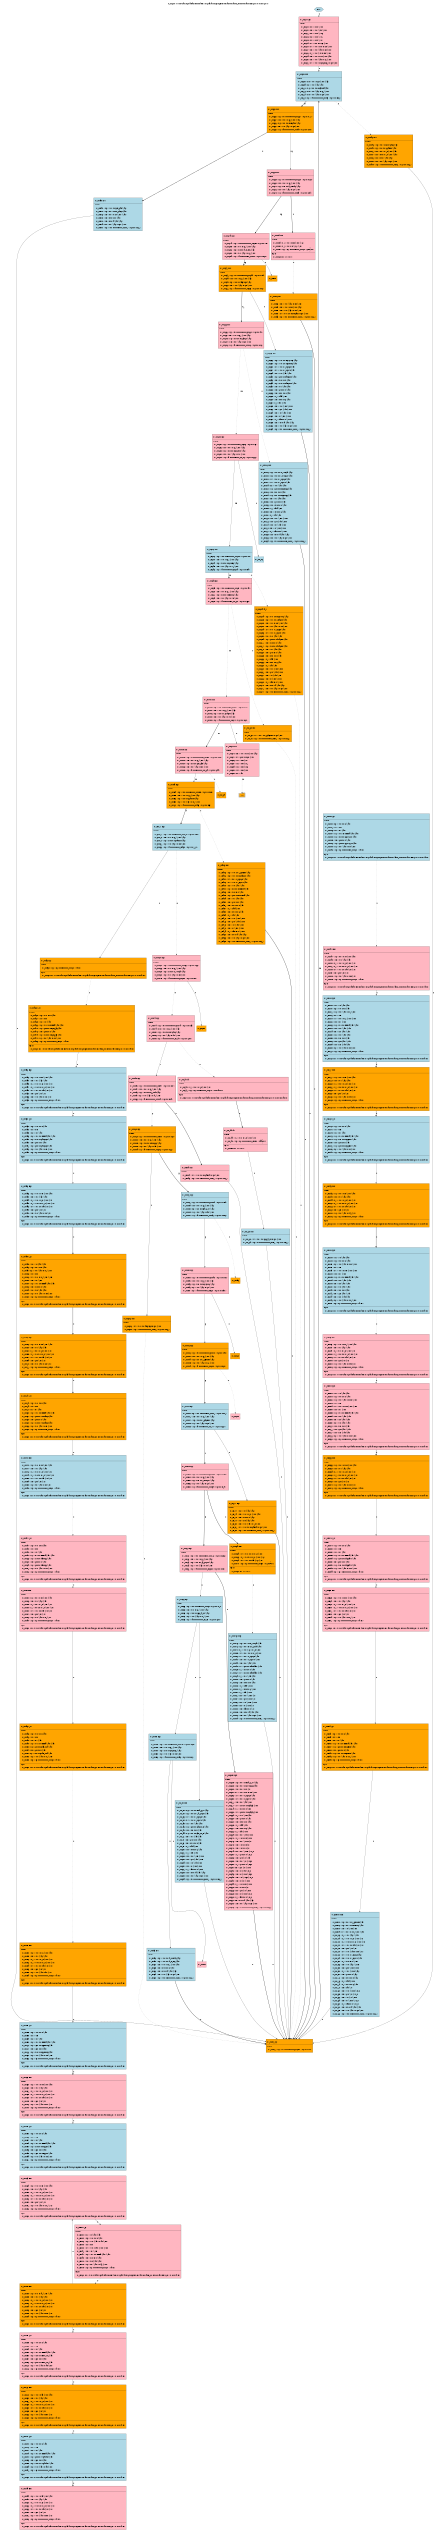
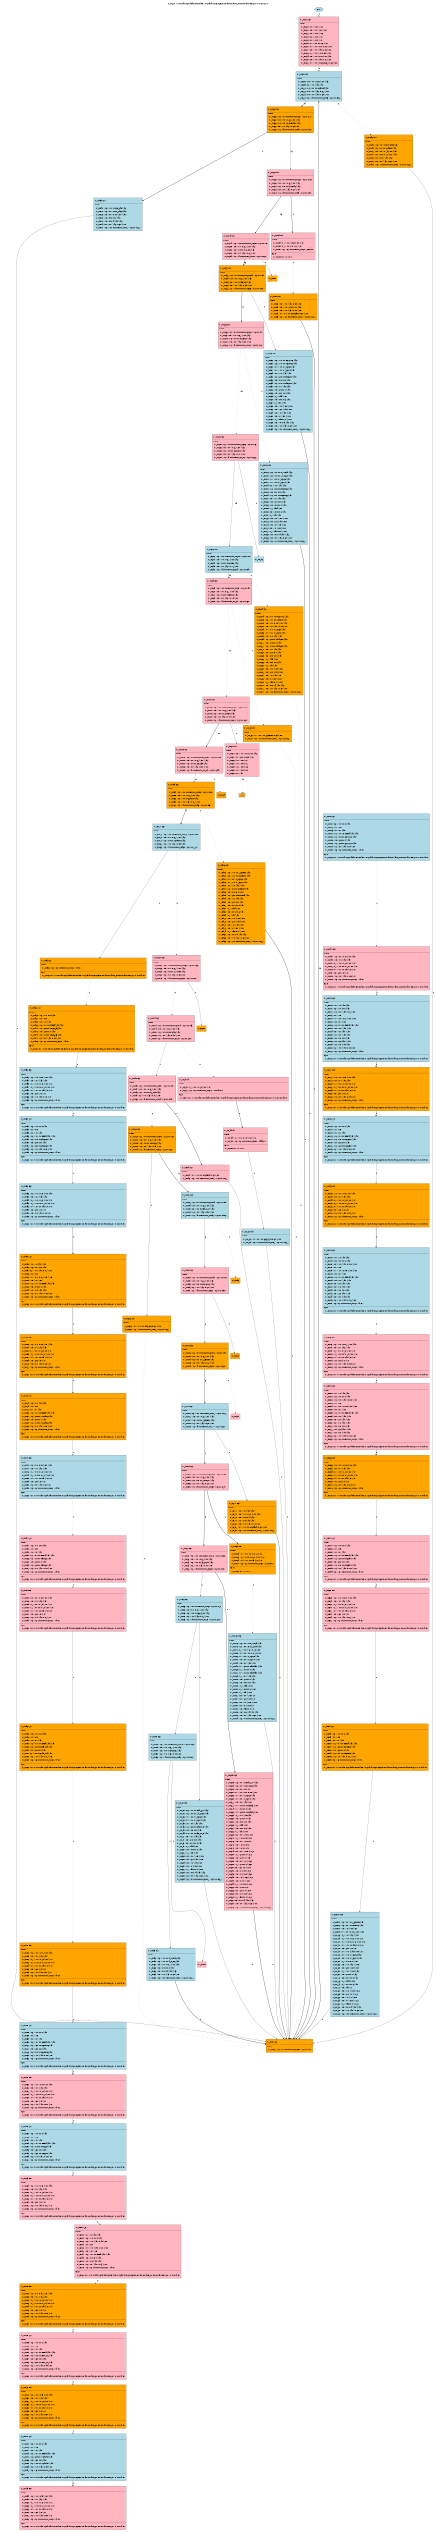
edge "0x4020fd [38]" -> "0x4020a9 [38]": now "0x402081 [40]" -> "0x4020a9 [38]"
